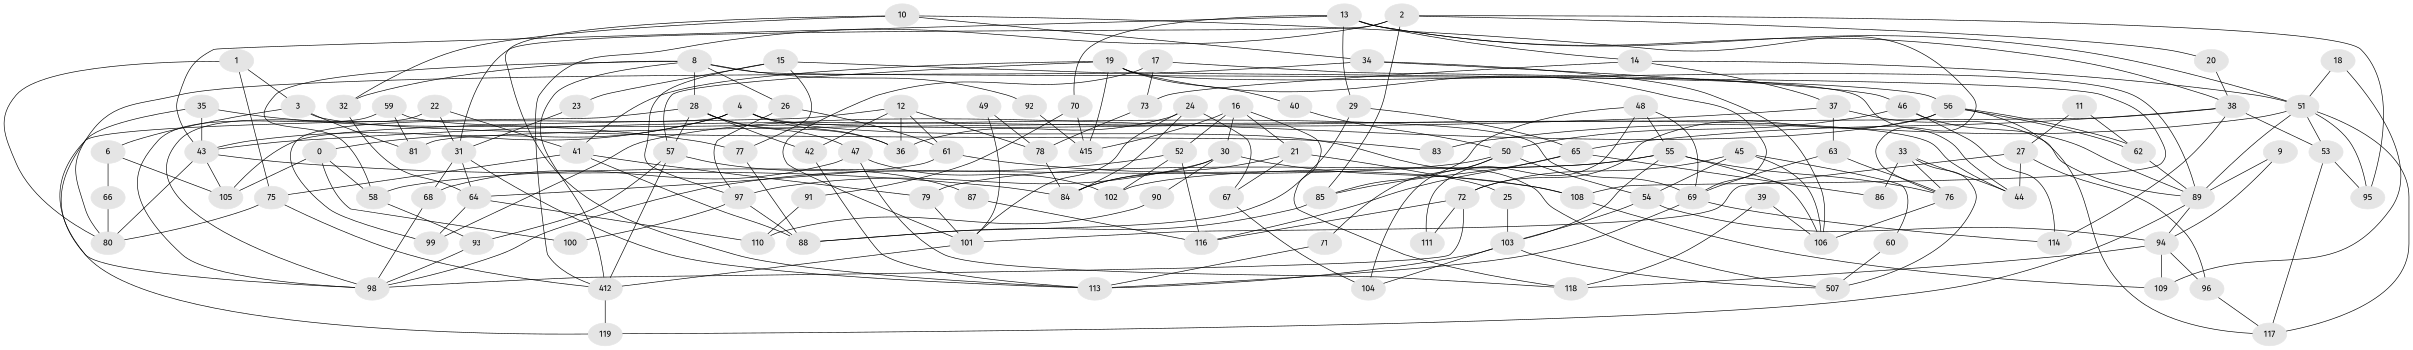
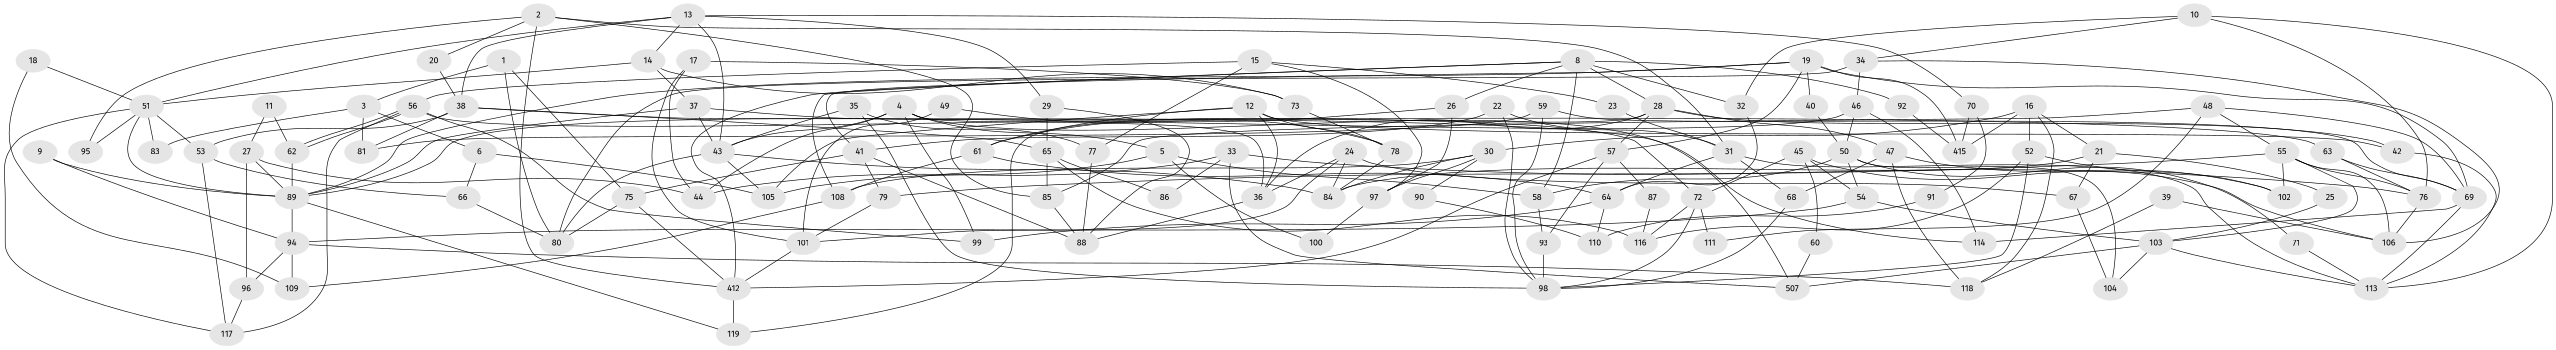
node "0": label "0" -> "5"
edge "53" -- "95": now "53" -- "66"
edge "97" -- "88": now "36" -- "88"
edge "27" -- "101": now "27" -- "89"
